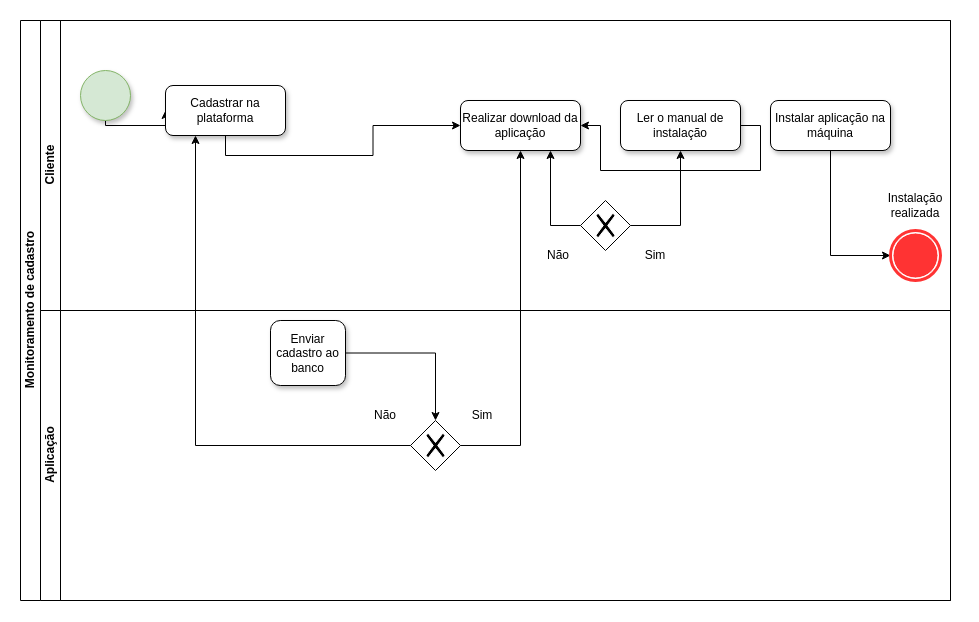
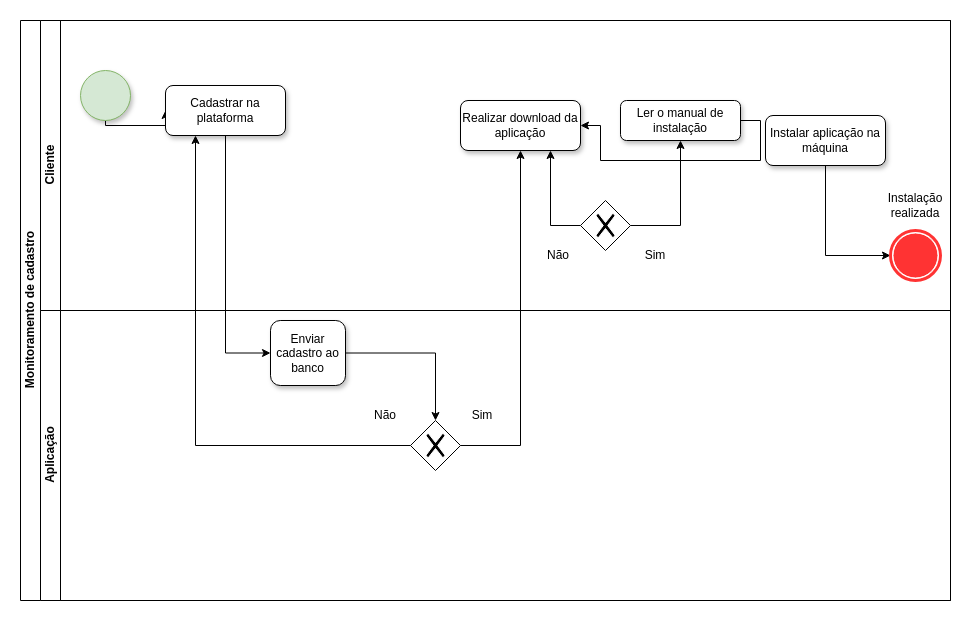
node "Ler o manual de instalação": size 120x50 -> 120x40
node "Instalar aplicação na máquina": moved (831, 126) -> (826, 141)
edge "Cadastrar na plataforma" -> "Realizar download da aplicação": now "Cadastrar na plataforma" -> "Enviar cadastro ao banco"
